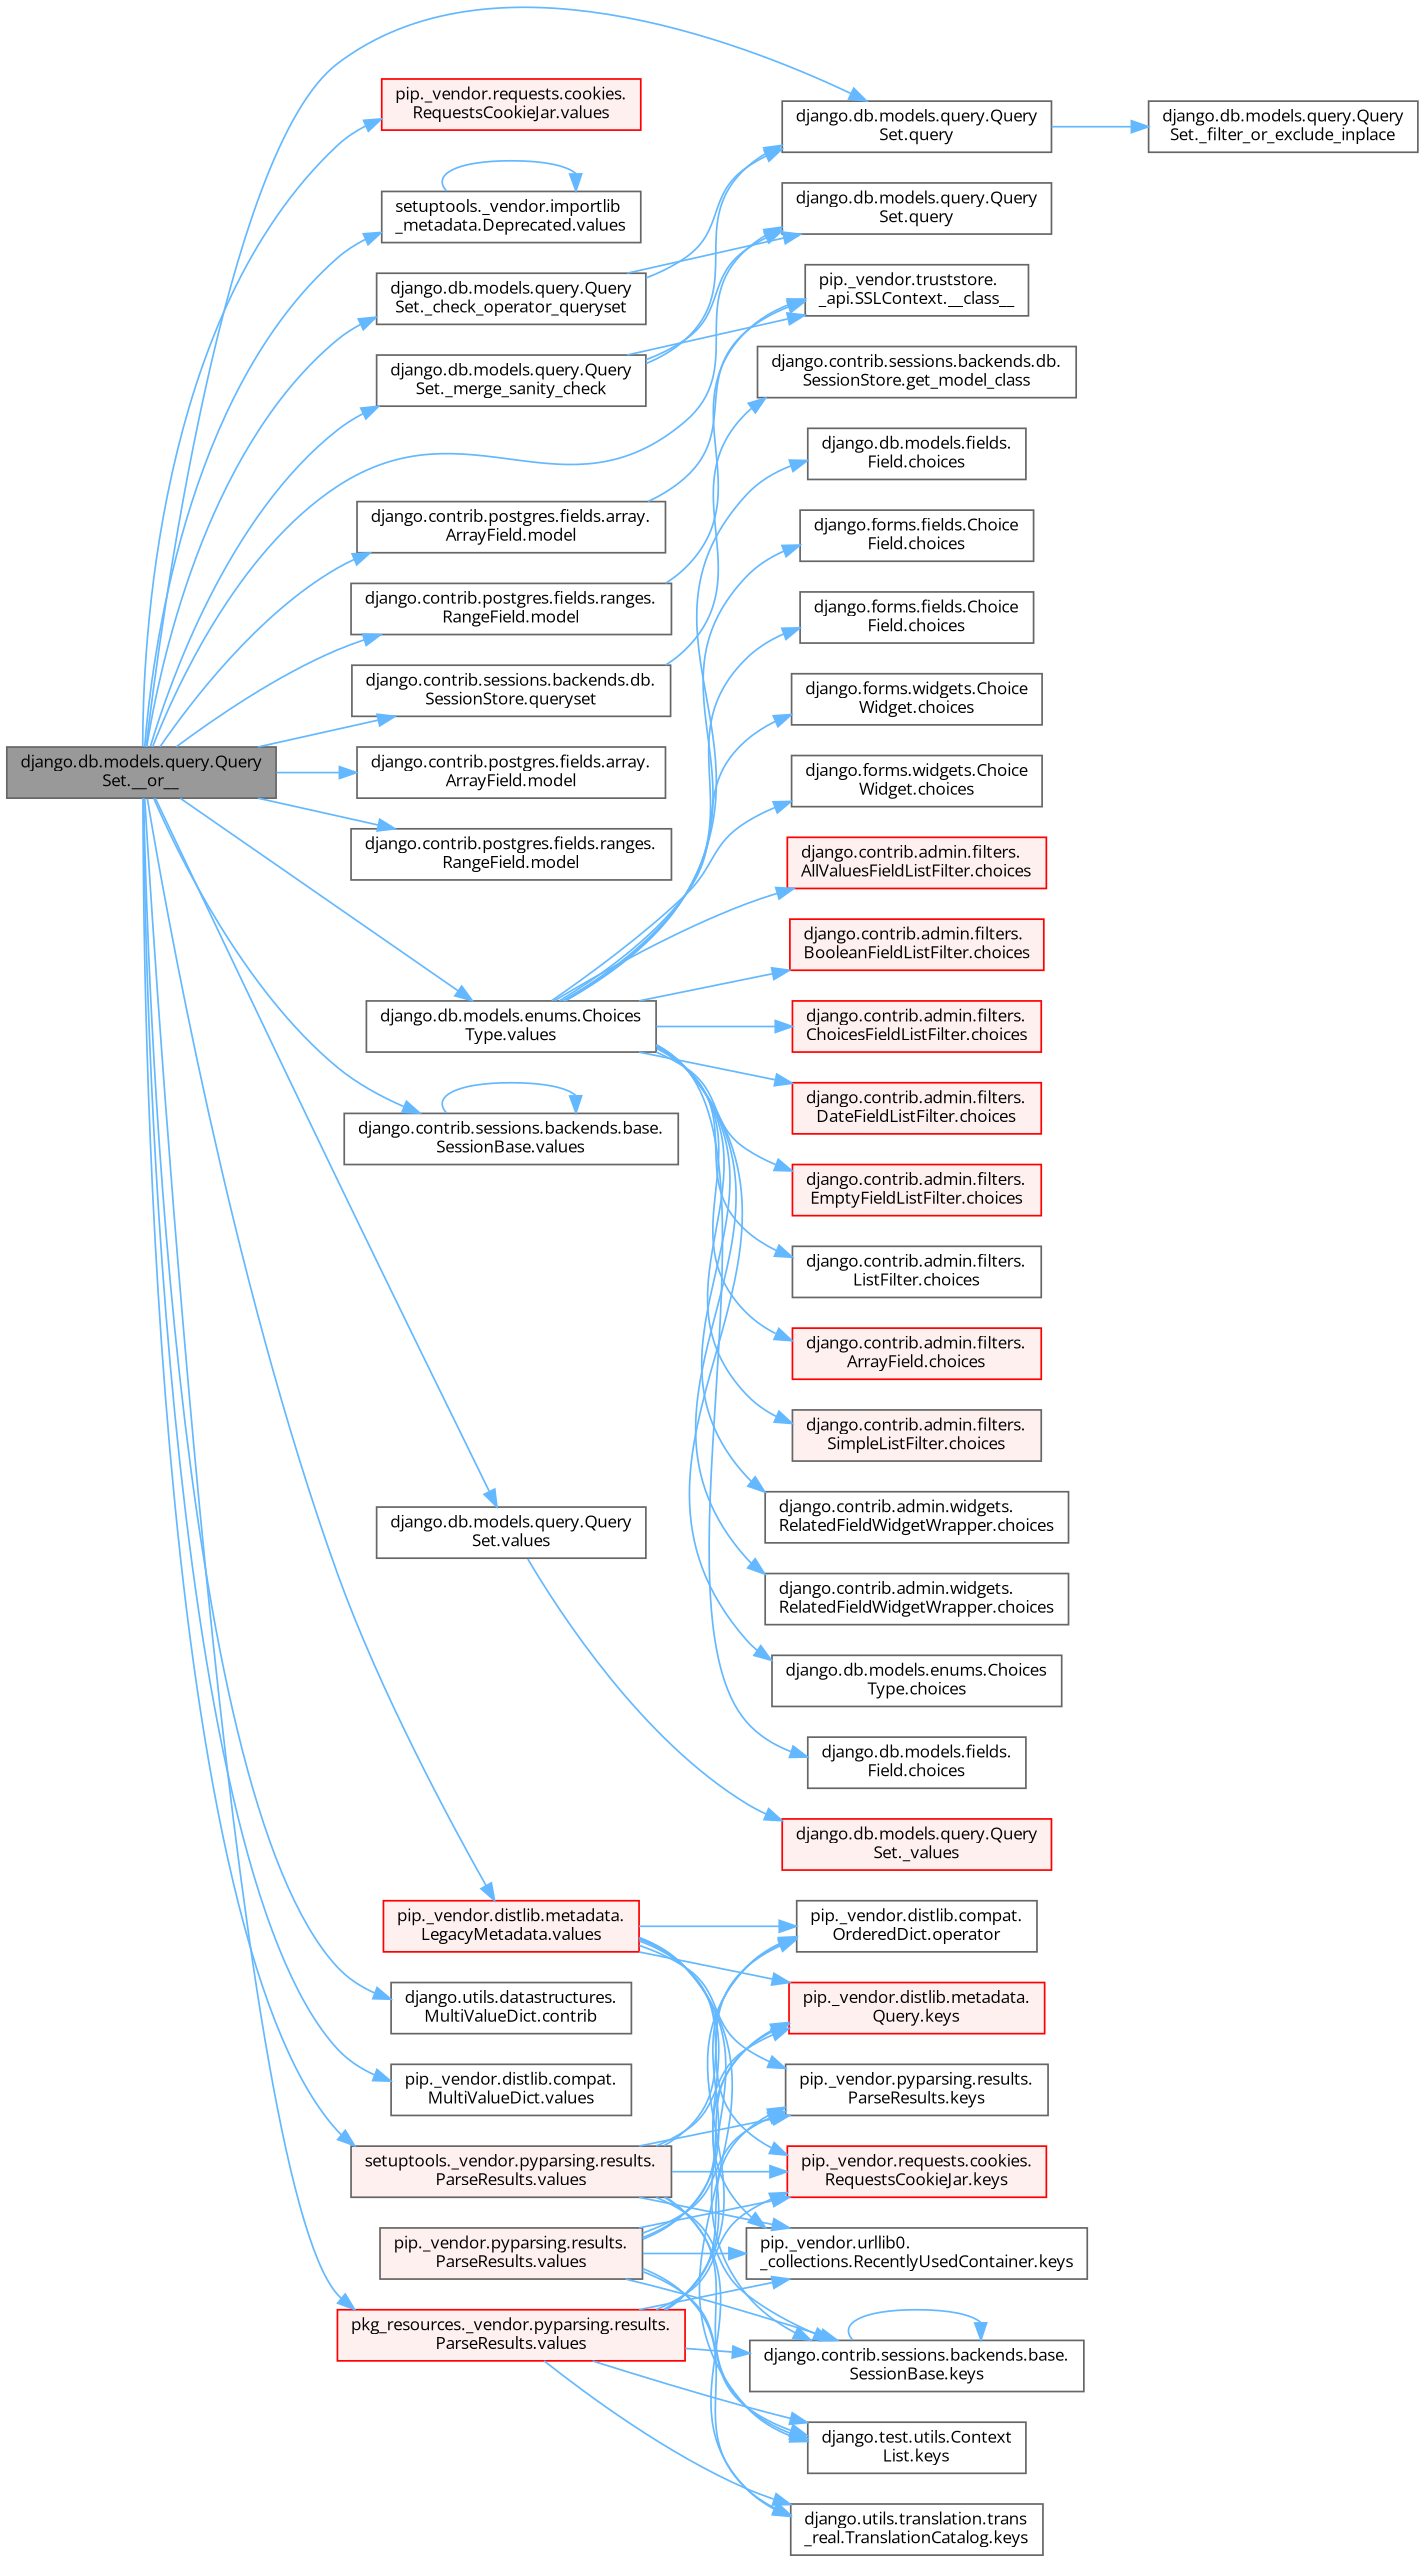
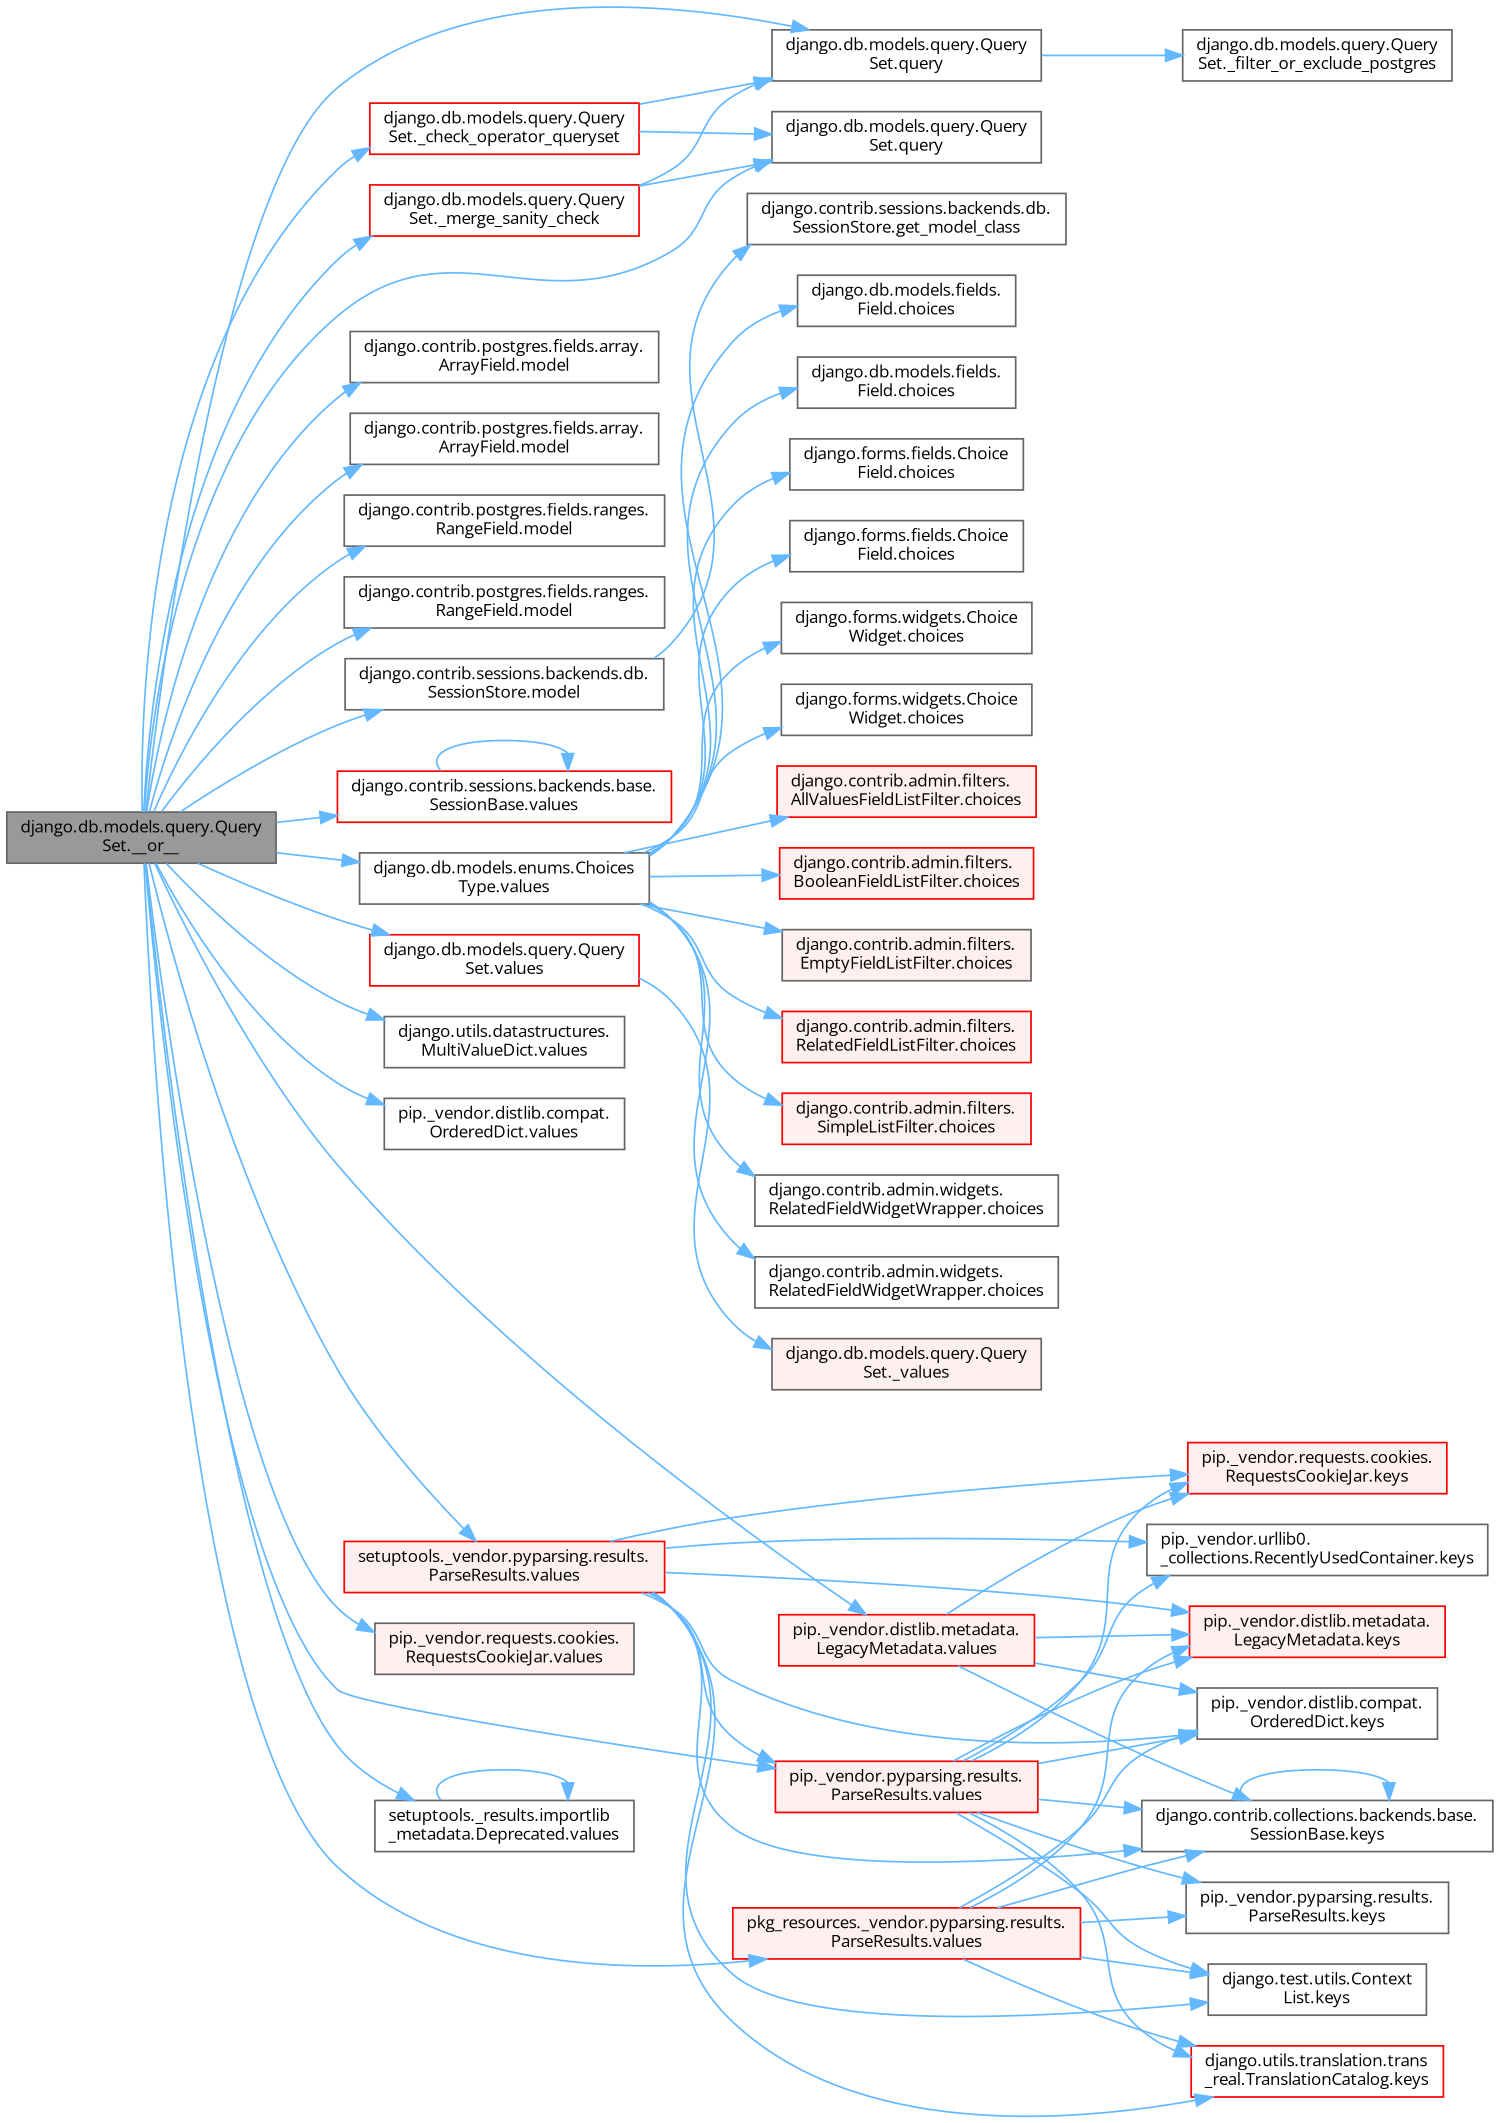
node "pip._vendor.requests.cookies. RequestsCookieJar.values": color red -> grey40
node "django.db.models.query.Query Set._filter_or_exclude_inplace": label "django.db.models.query.Query Set._filter_or_exclude_inplace" -> "django.db.models.query.Query Set._filter_or_exclude_postgres"
node "setuptools._vendor.importlib _metadata.Deprecated.values": label "setuptools._vendor.importlib _metadata.Deprecated.values" -> "setuptools._results.importlib _metadata.Deprecated.values"
node "pip._vendor.truststore. _api.SSLContext.__class__": removed
node "django.db.models.query.Query Set._check_operator_queryset": color grey40 -> red
node "django.db.models.query.Query Set._merge_sanity_check": color grey40 -> red
node "django.contrib.sessions.backends.db. SessionStore.queryset": label "django.contrib.sessions.backends.db. SessionStore.queryset" -> "django.contrib.sessions.backends.db. SessionStore.model"
node "django.contrib.admin.filters. ChoicesFieldListFilter.choices": removed
node "django.contrib.admin.filters. DateFieldListFilter.choices": removed
node "django.contrib.sessions.backends.base. SessionBase.values": color grey40 -> red
node "django.contrib.admin.filters. EmptyFieldListFilter.choices": color red -> grey40
node "django.contrib.admin.filters. ListFilter.choices": removed
node "django.contrib.admin.filters. ArrayField.choices": label "django.contrib.admin.filters. ArrayField.choices" -> "django.contrib.admin.filters. RelatedFieldListFilter.choices"
node "django.contrib.admin.filters. SimpleListFilter.choices": color grey40 -> red
node "django.db.models.query.Query Set.values": color grey40 -> red
edge "django.db.models.query.Query Set.__or__" -> "pip._vendor.pyparsing.results. ParseResults.values": added
node "django.db.models.enums.Choices Type.choices": removed
node "django.db.models.query.Query Set._values": color red -> grey40
node "pip._vendor.distlib.compat. OrderedDict.operator": label "pip._vendor.distlib.compat. OrderedDict.operator" -> "pip._vendor.distlib.compat. OrderedDict.keys"
edge "pip._vendor.distlib.metadata. LegacyMetadata.values" -> "pip._vendor.pyparsing.results. ParseResults.keys": removed
node "django.utils.datastructures. MultiValueDict.contrib": label "django.utils.datastructures. MultiValueDict.contrib" -> "django.utils.datastructures. MultiValueDict.values"
node "pip._vendor.distlib.metadata. Query.keys": label "pip._vendor.distlib.metadata. Query.keys" -> "pip._vendor.distlib.metadata. LegacyMetadata.keys"
edge "pip._vendor.distlib.metadata. LegacyMetadata.values" -> "pip._vendor.urllib0. _collections.RecentlyUsedContainer.keys": removed
node "pip._vendor.distlib.compat. MultiValueDict.values": label "pip._vendor.distlib.compat. MultiValueDict.values" -> "pip._vendor.distlib.compat. OrderedDict.values"
edge "setuptools._vendor.pyparsing.results. ParseResults.values" -> "pip._vendor.pyparsing.results. ParseResults.keys": now "setuptools._vendor.pyparsing.results. ParseResults.values" -> "pip._vendor.pyparsing.results. ParseResults.values"
node "setuptools._vendor.pyparsing.results. ParseResults.values": color grey40 -> red
edge "pip._vendor.distlib.metadata. LegacyMetadata.values" -> "django.test.utils.Context List.keys": removed
edge "pkg_resources._vendor.pyparsing.results. ParseResults.values" -> "pip._vendor.requests.cookies. RequestsCookieJar.keys": removed
node "pip._vendor.pyparsing.results. ParseResults.values": color grey40 -> red
edge "pkg_resources._vendor.pyparsing.results. ParseResults.values" -> "pip._vendor.urllib0. _collections.RecentlyUsedContainer.keys": removed
node "django.contrib.sessions.backends.base. SessionBase.keys": label "django.contrib.sessions.backends.base. SessionBase.keys" -> "django.contrib.collections.backends.base. SessionBase.keys"
node "django.utils.translation.trans _real.TranslationCatalog.keys": color grey40 -> red
